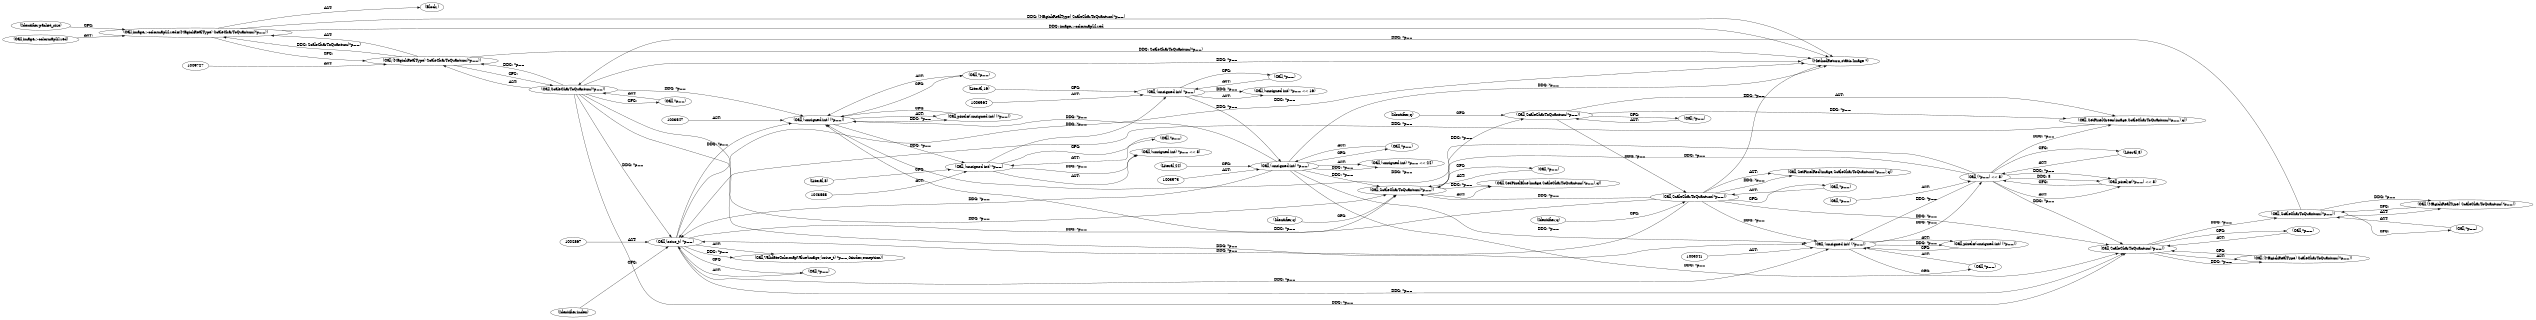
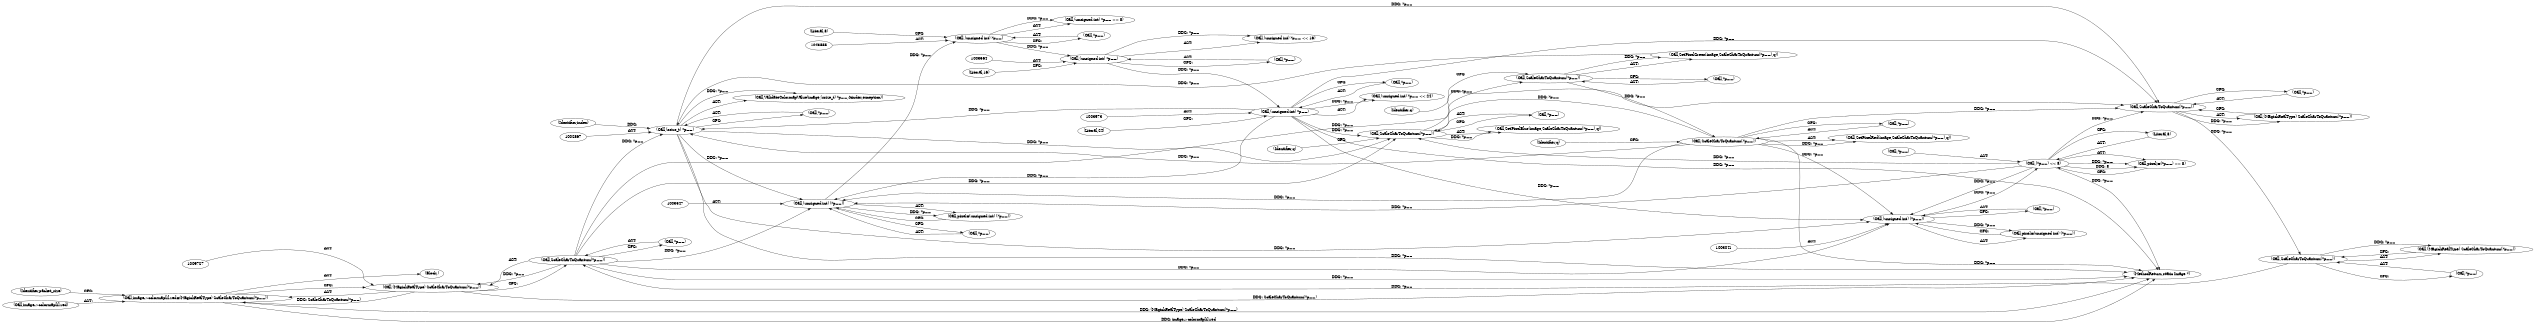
edge "(Call,(*p++) << 8)" -> "(Call,SetPixelGreen(image,ScaleCharToQuantum(*p++),q))": now "(Call,(*p++) << 8)" -> "(MethodReturn,static Image *)"
edge "(Identifier,index)" -> "(Call,(ssize_t) *p++)": label "CFG: " -> "DDG: "
